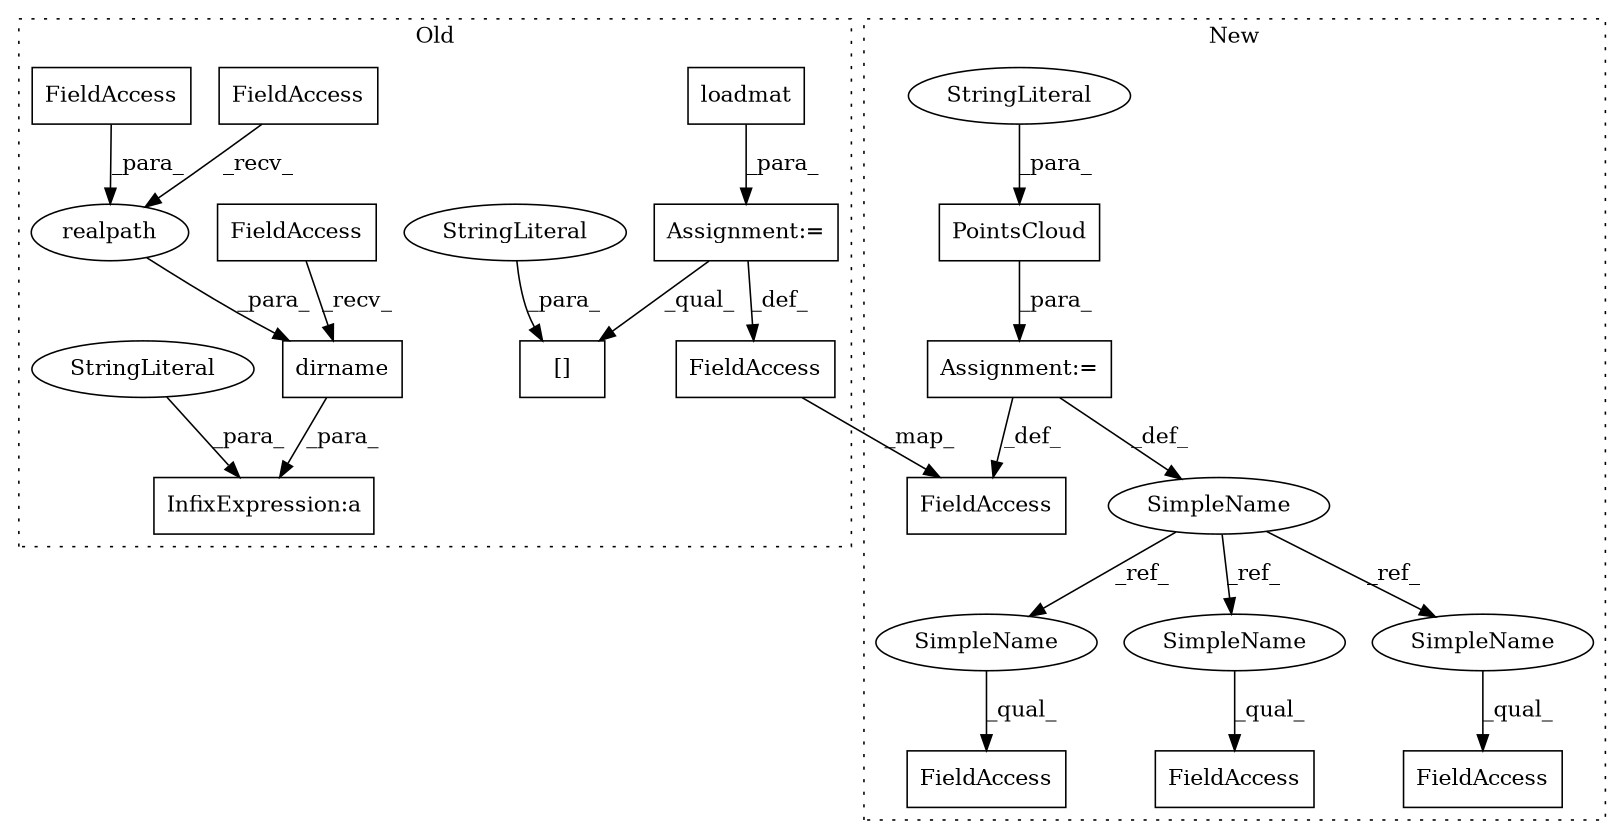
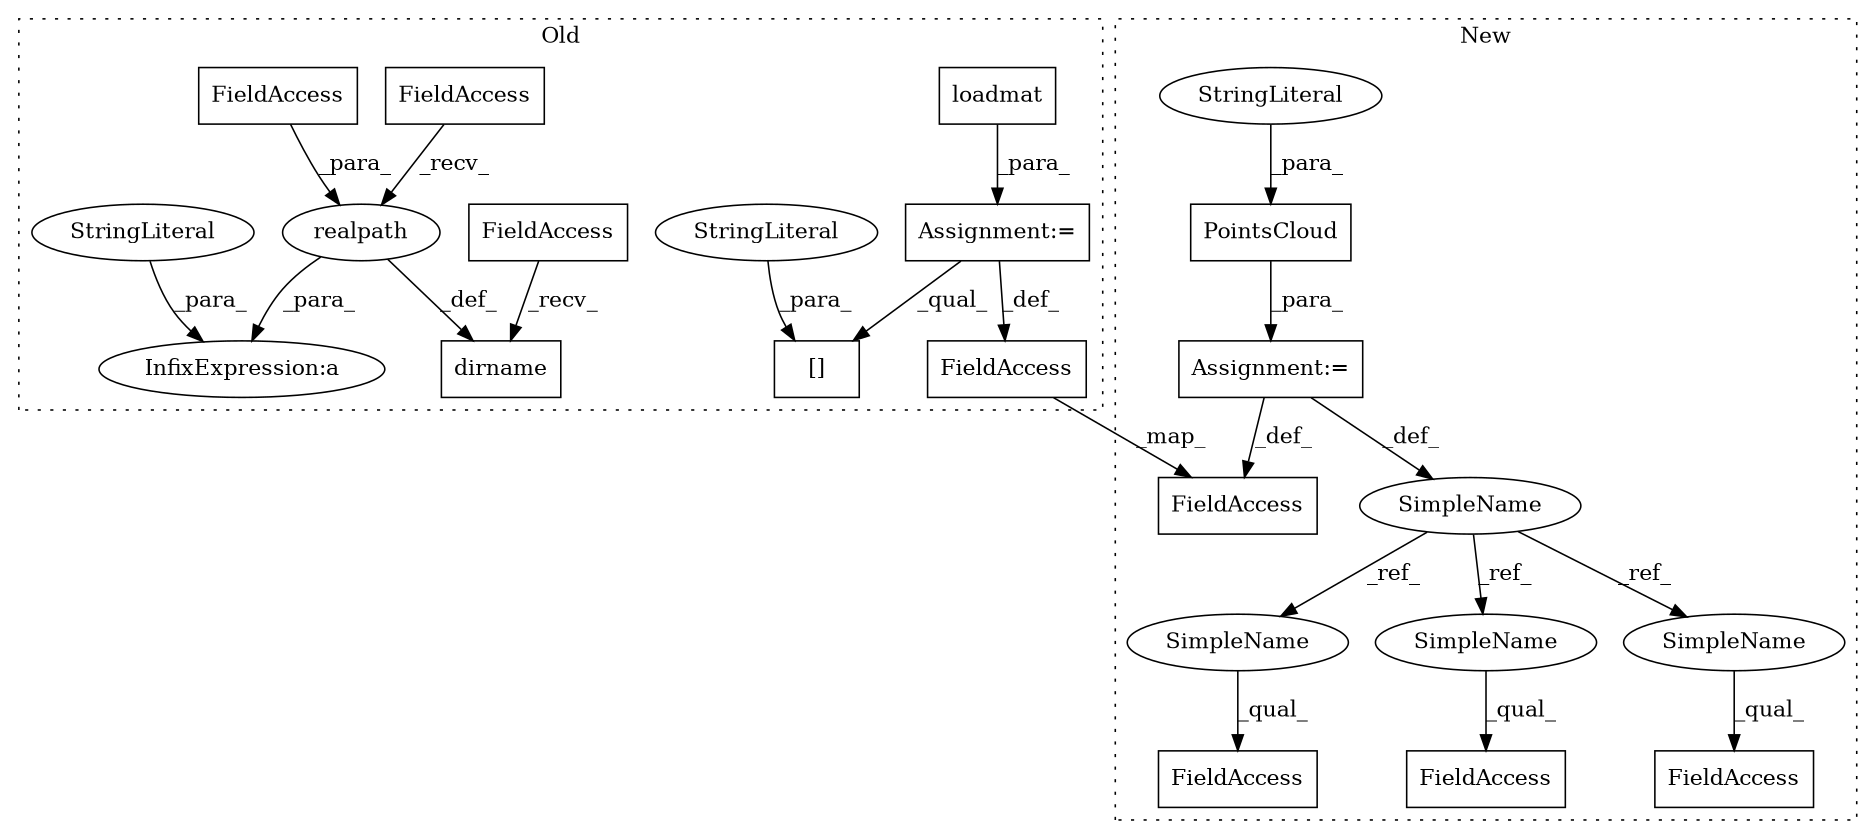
edge "realpath" -> "dirname": label "_para_" -> "_def_"
edge "dirname" -> "InfixExpression:a": now "realpath" -> "InfixExpression:a"
node "InfixExpression:a": shape box -> ellipse
